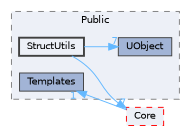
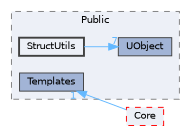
edge "StructUtils" -> "Core": removed
